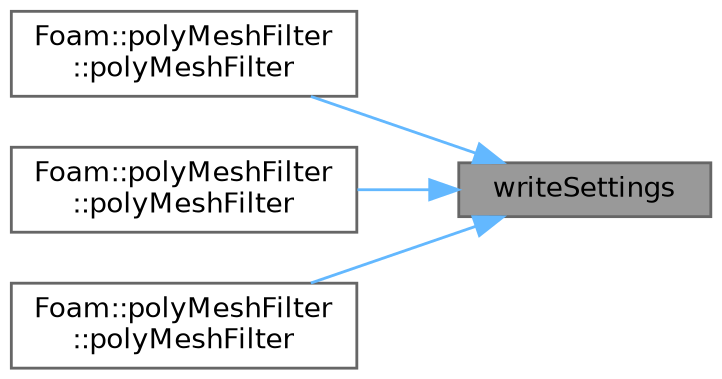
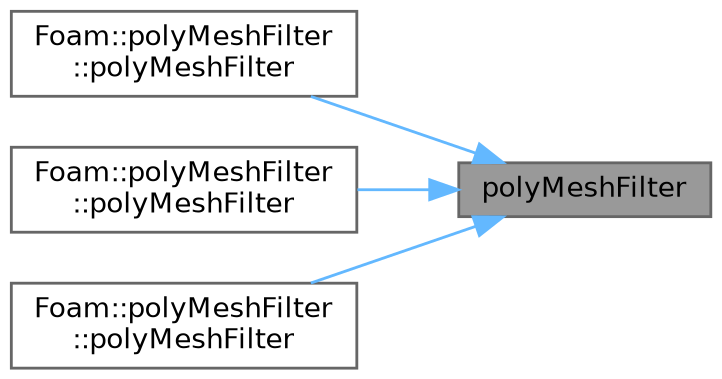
node "writeSettings": label "writeSettings" -> "polyMeshFilter"
